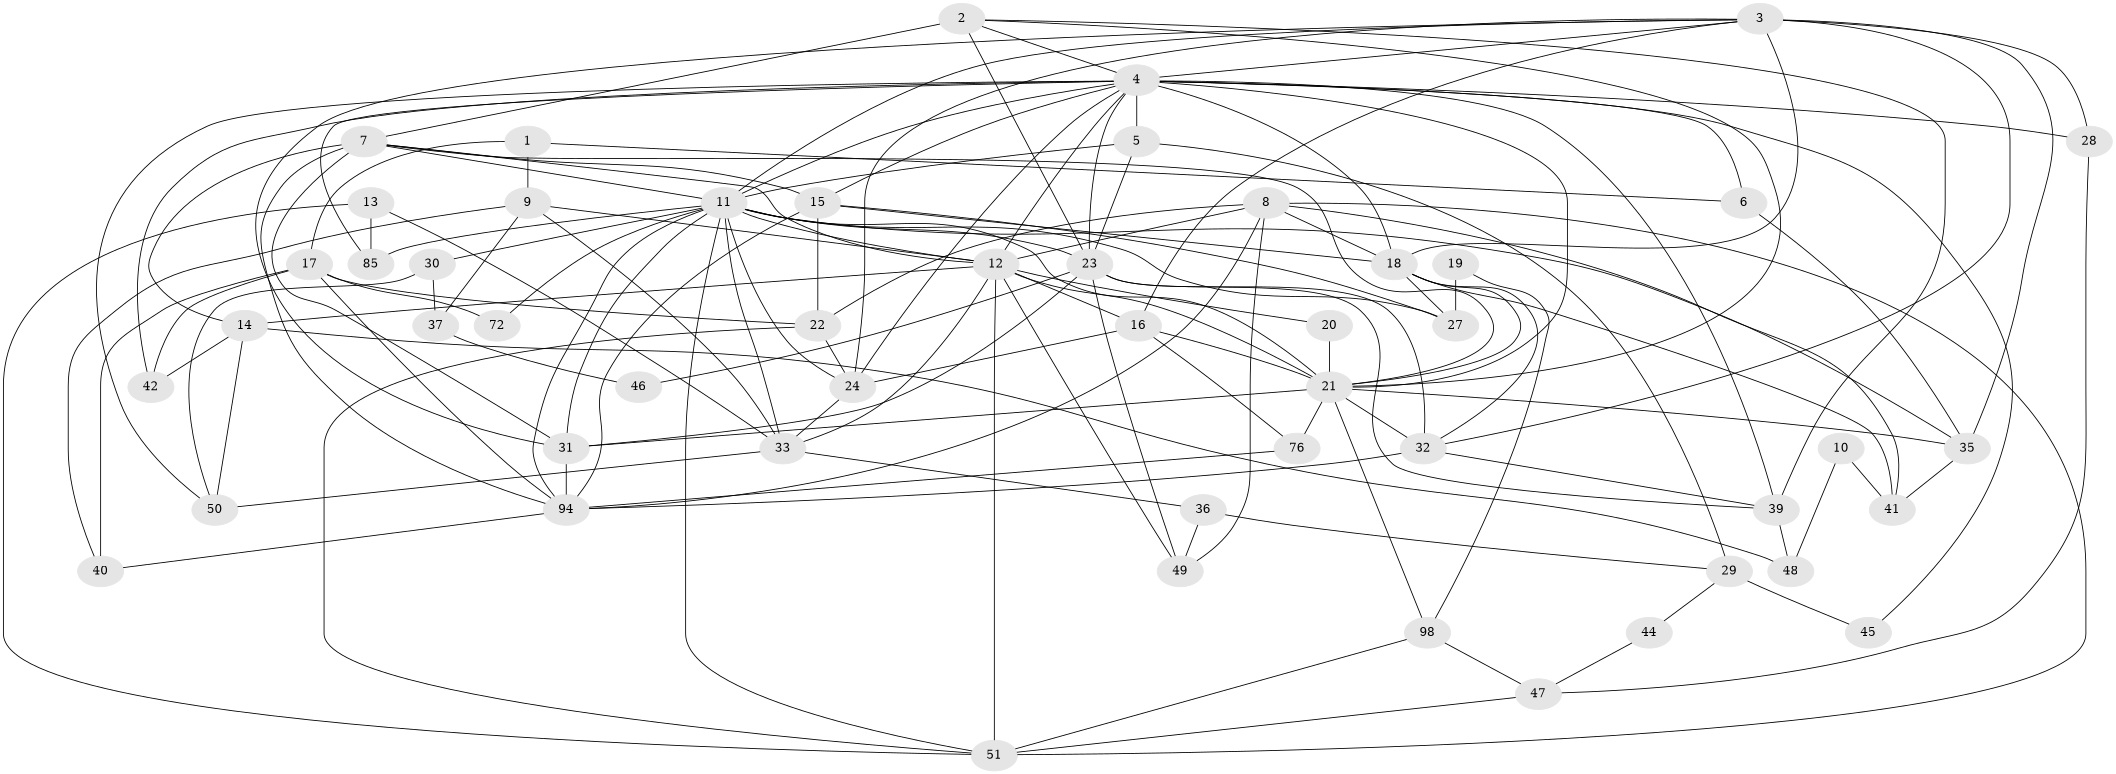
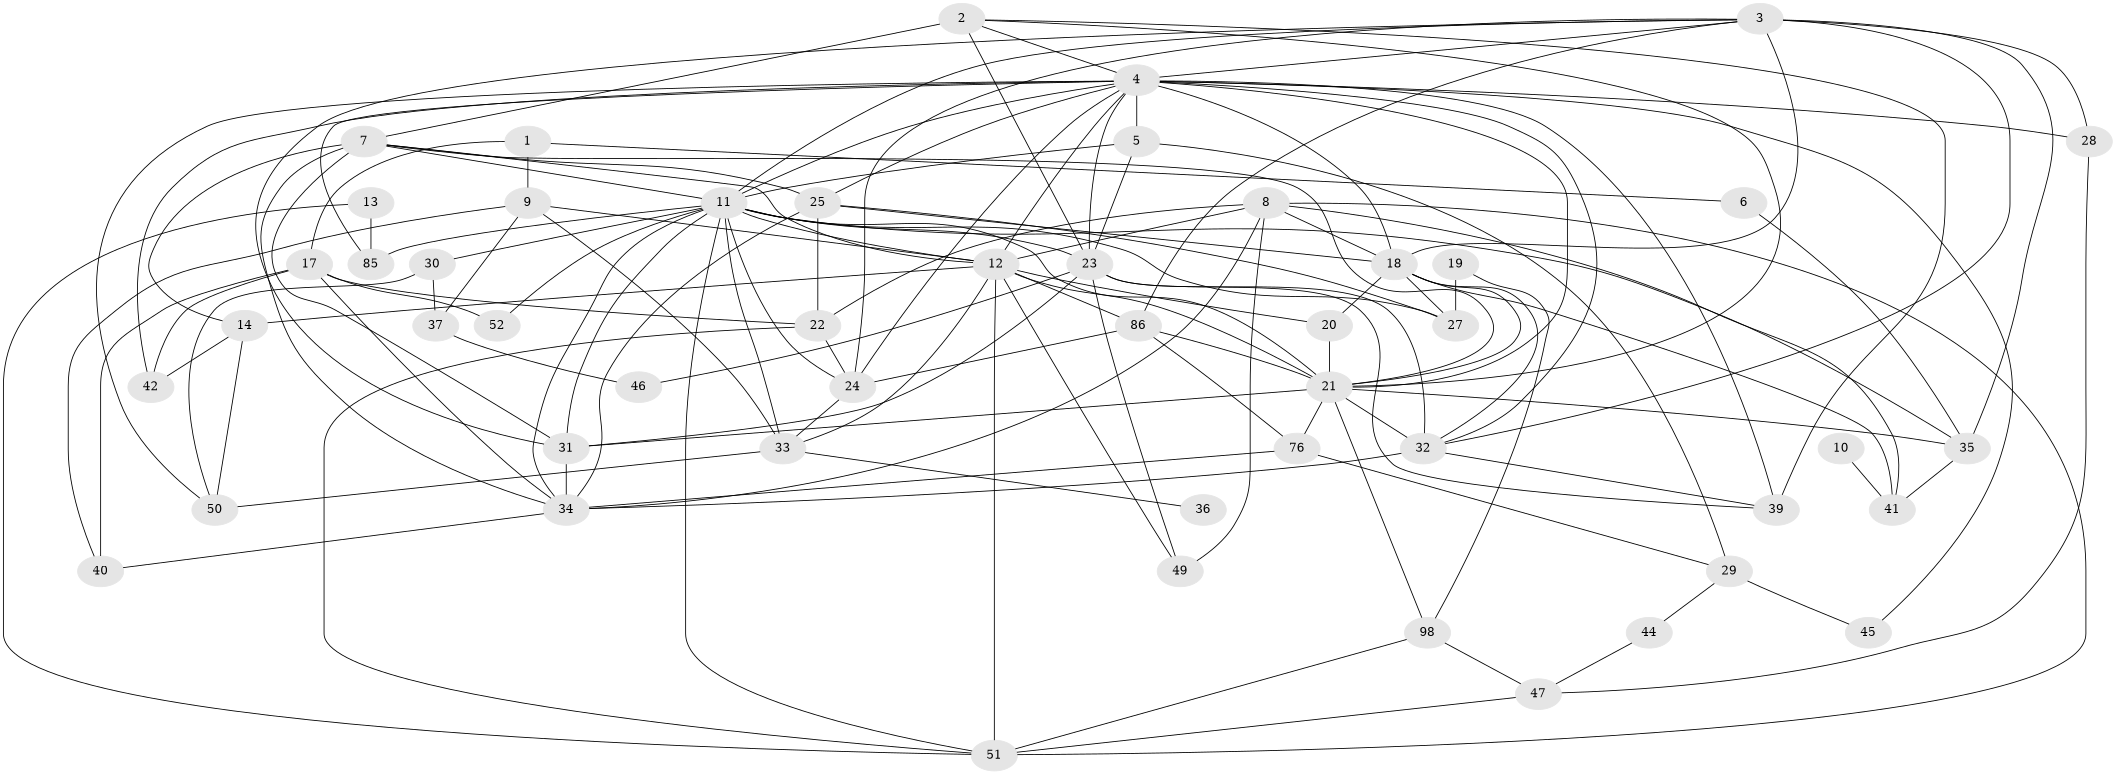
edge "4" -- "6": now "4" -- "32"
node "15": label "15" -> "25"
edge "18" -- "20": added
edge "13" -- "33": removed
node "72": label "72" -> "52"
node "16": label "16" -> "86"
node "94": label "94" -> "34"
edge "36" -- "49": removed
edge "36" -- "29": now "76" -- "29"
node "48": removed
